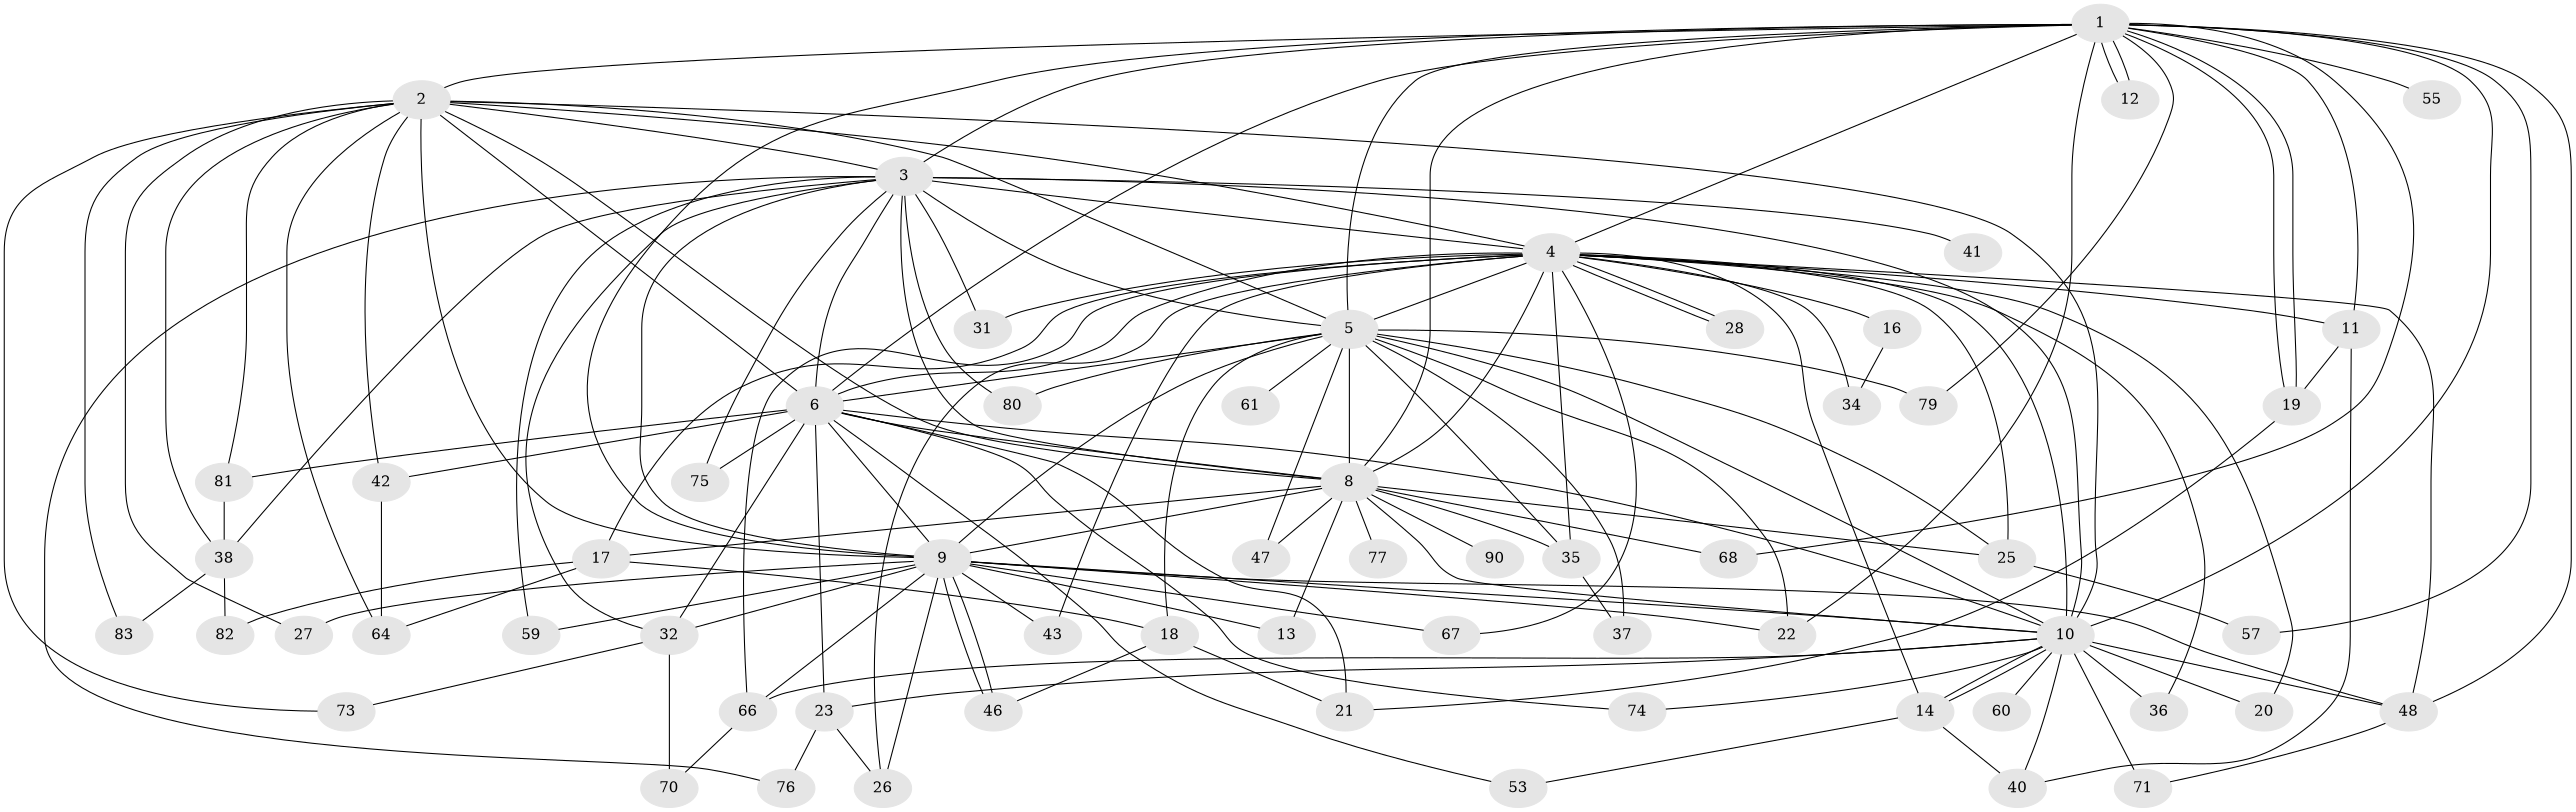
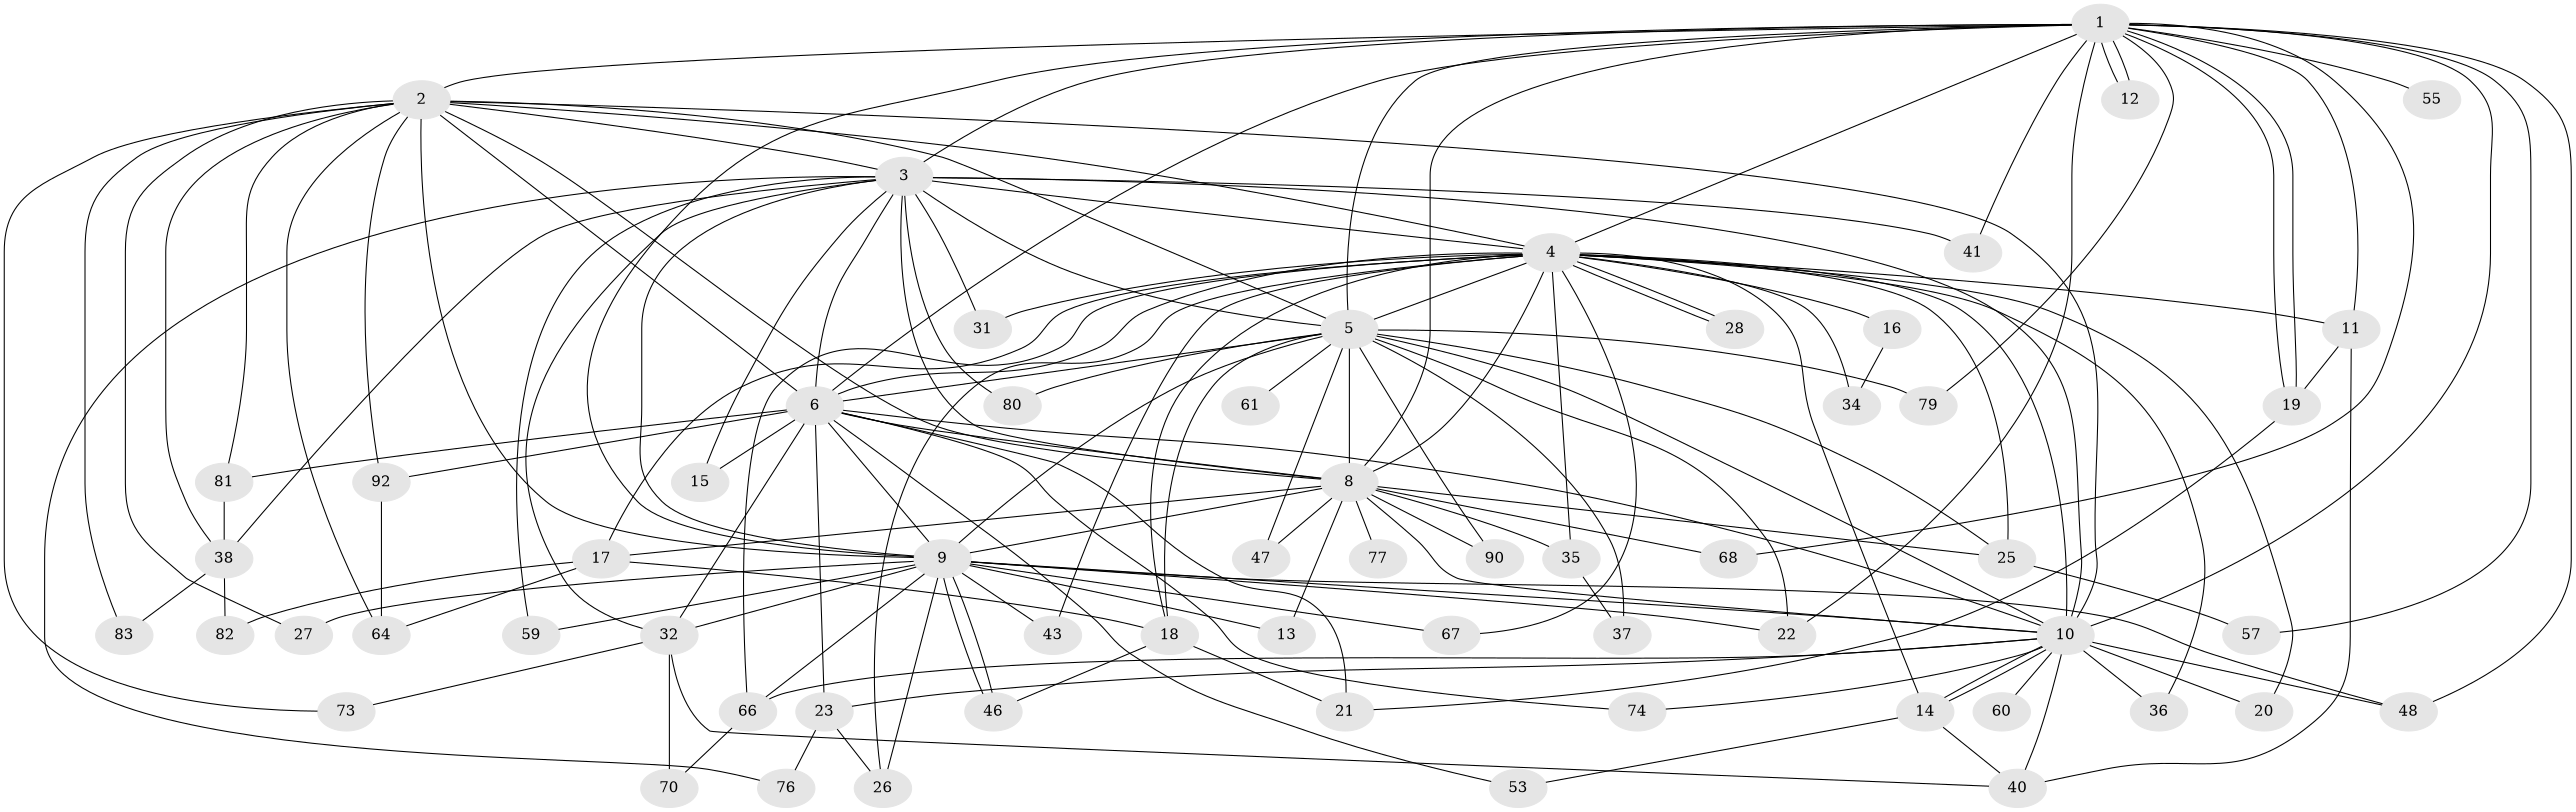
edge "1" -- "41": added
edge "4" -- "48": now "4" -- "18"
edge "5" -- "35": now "5" -- "90"
node "42": label "42" -> "92"
node "75": label "75" -> "15"
edge "32" -- "40": added
node "71": removed
